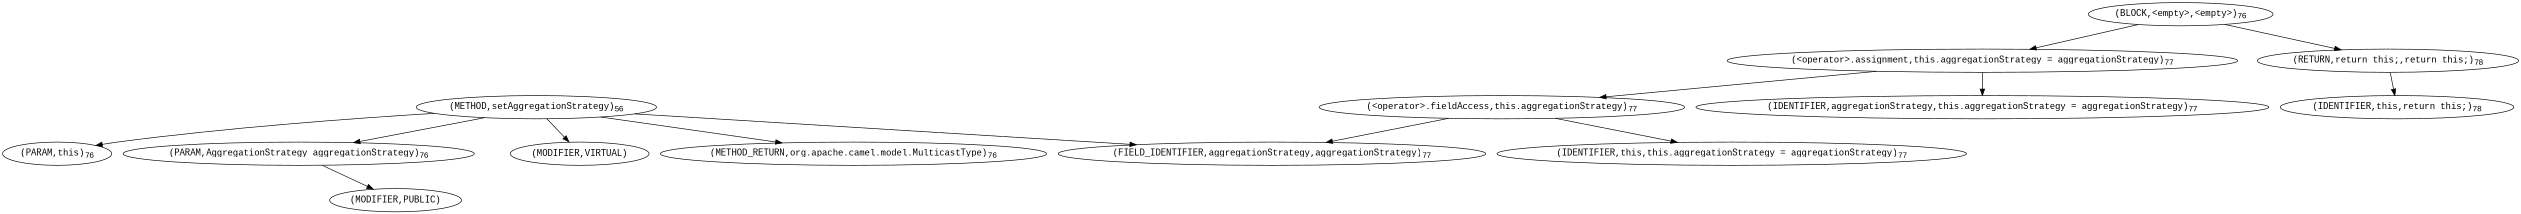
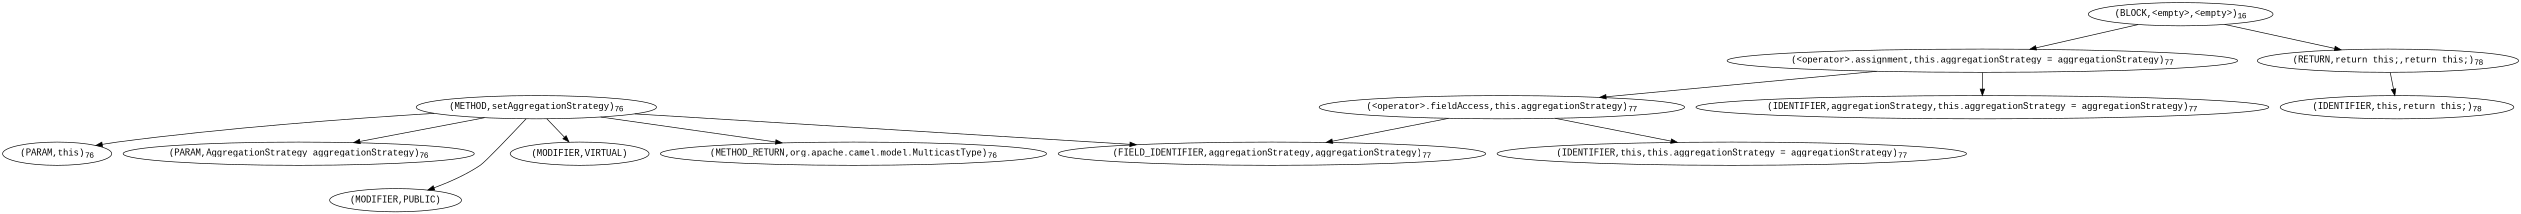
node "(BLOCK,<empty>,<empty>)": text "76" -> "16"
node "(METHOD,setAggregationStrategy)": text "56" -> "76"
edge "(PARAM,AggregationStrategy aggregationStrategy)" -> "(MODIFIER,PUBLIC)": now "(METHOD,setAggregationStrategy)" -> "(MODIFIER,PUBLIC)"
